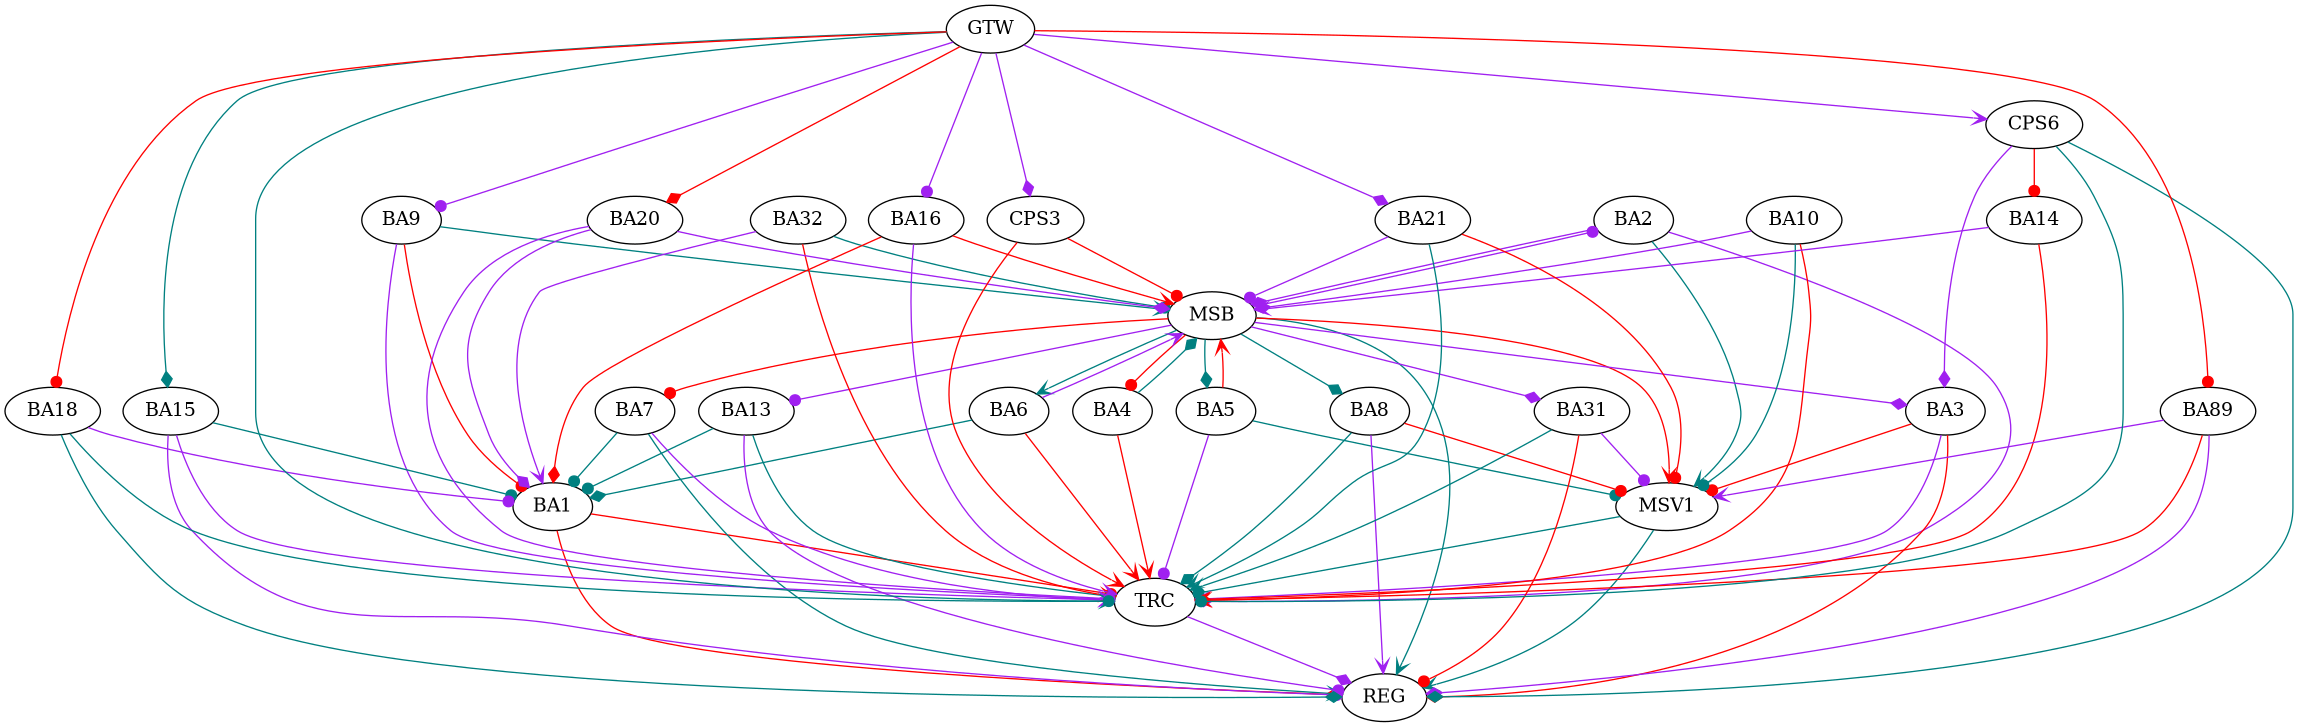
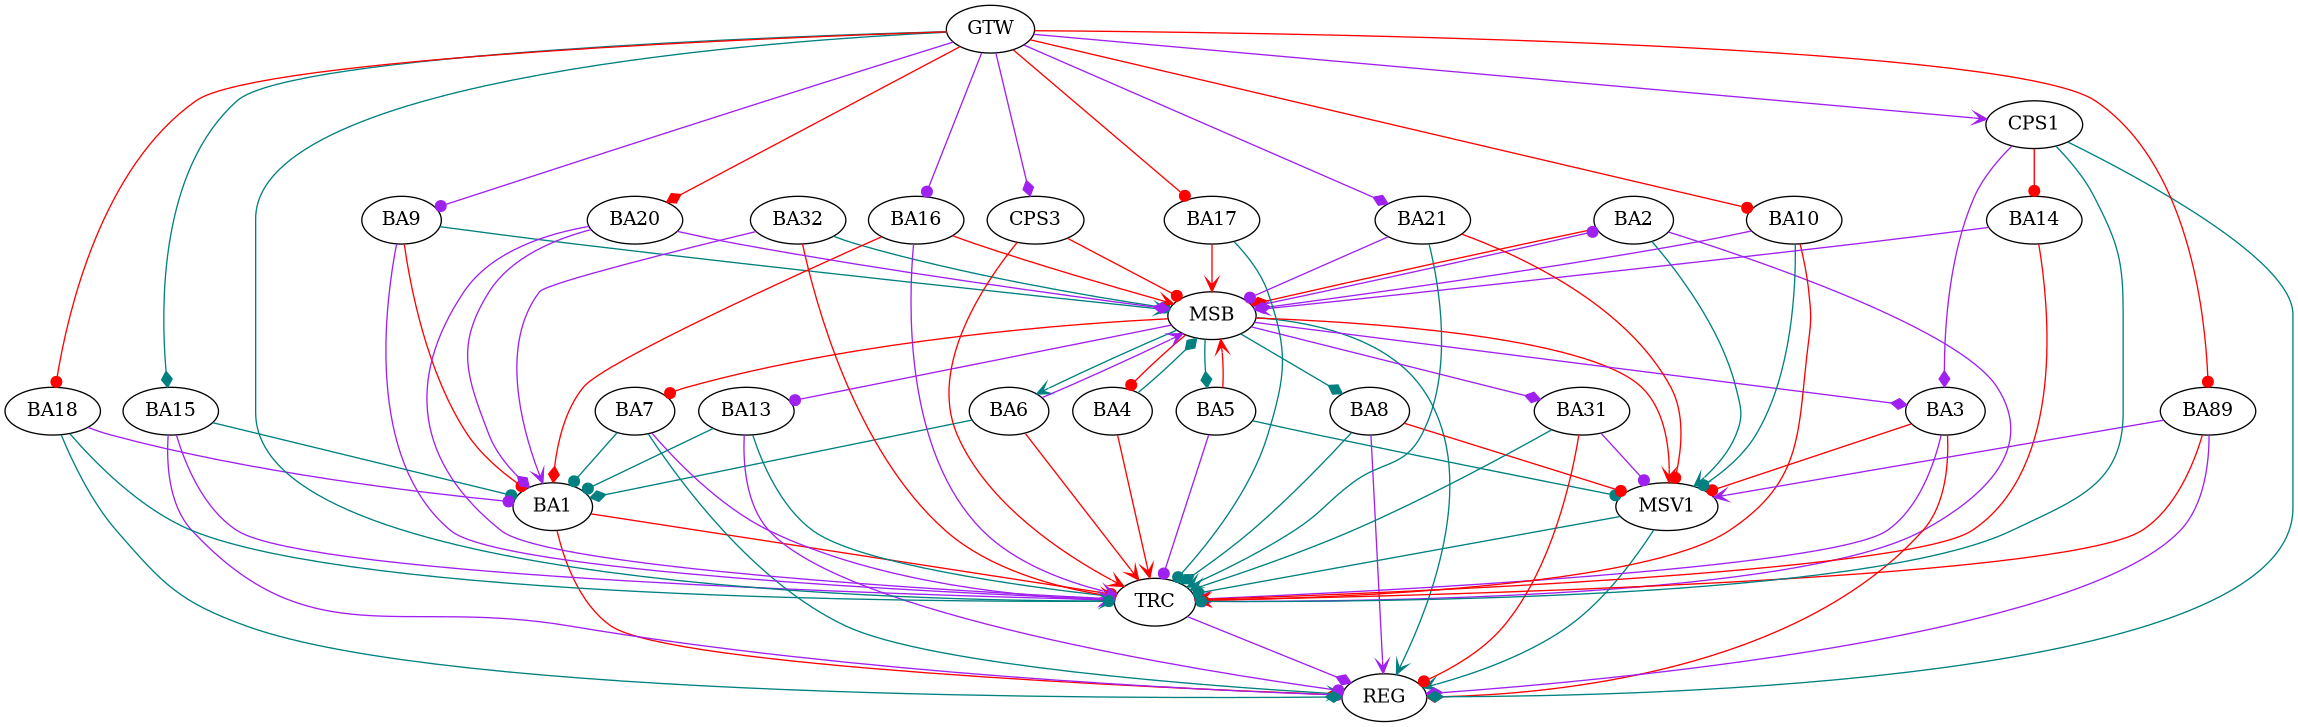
edge "GTW" -> "BA10": added
node "CPS6": label "CPS6" -> "CPS1"
node "BA17": added
edge "BA2" -> "MSB": color purple -> red
